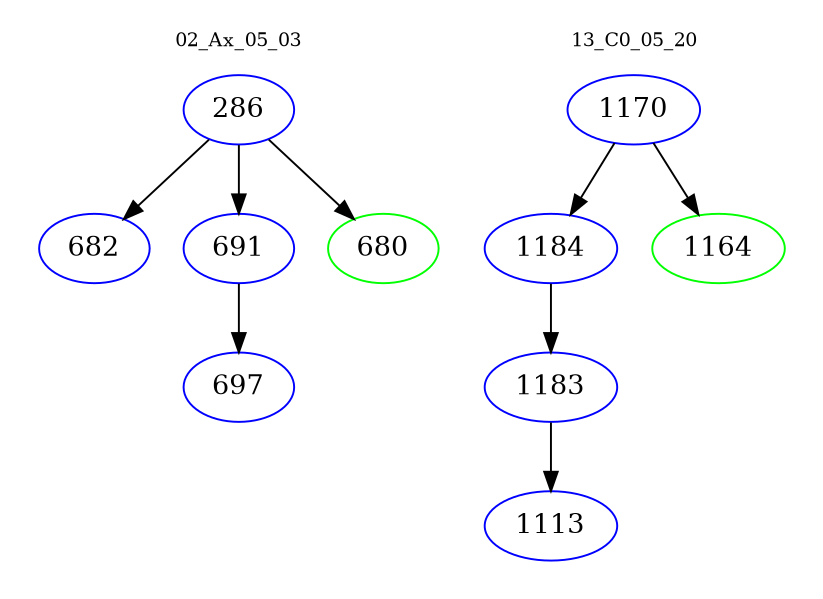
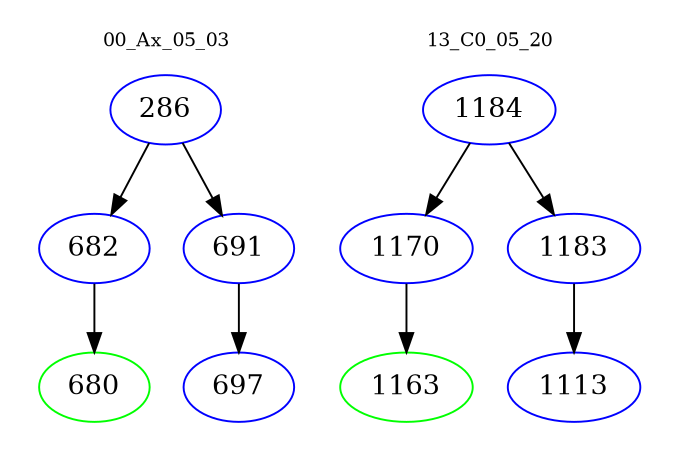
cluster "02_Ax_05_03": label "02_Ax_05_03" -> "00_Ax_05_03"
edge "1170" -> "1184": reversed
edge "286" -> "680": now "682" -> "680"
node "1164": label "1164" -> "1163"
